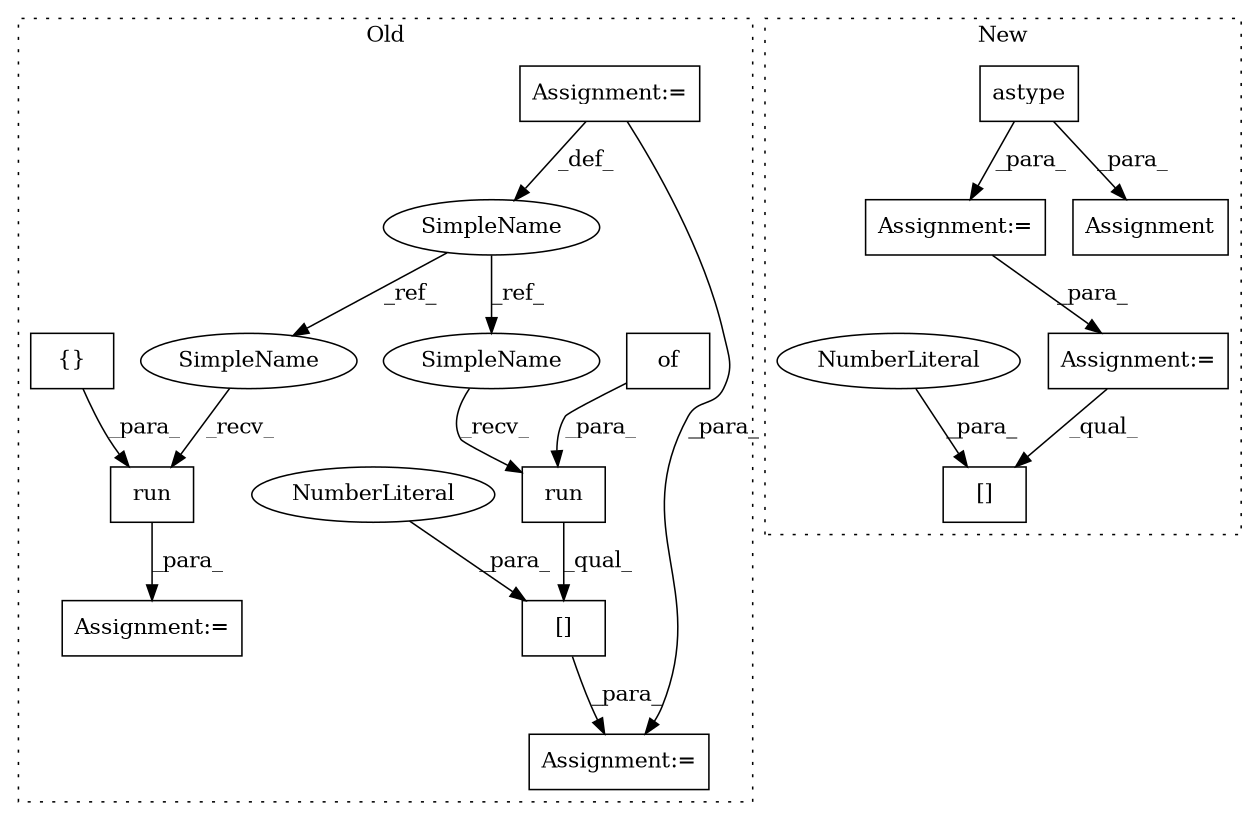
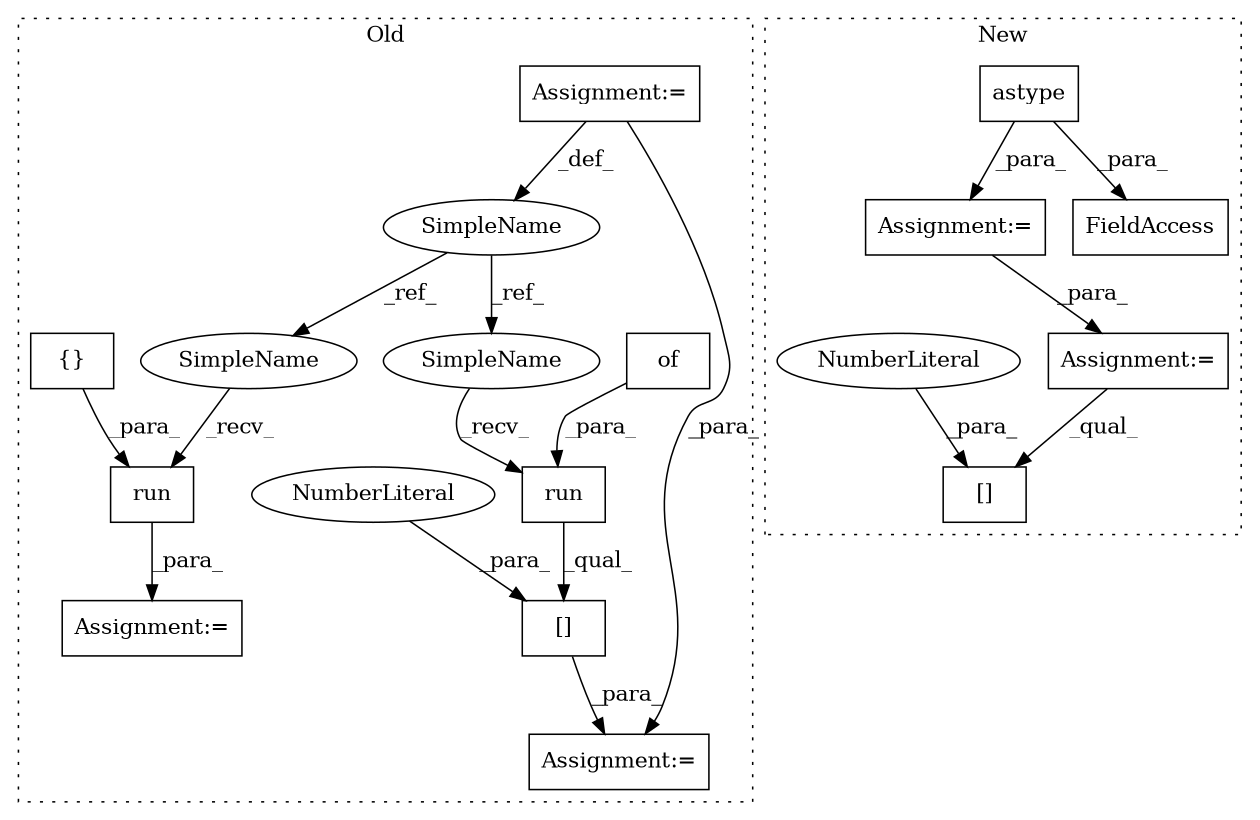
node "Assignment": label "Assignment" -> "FieldAccess"
